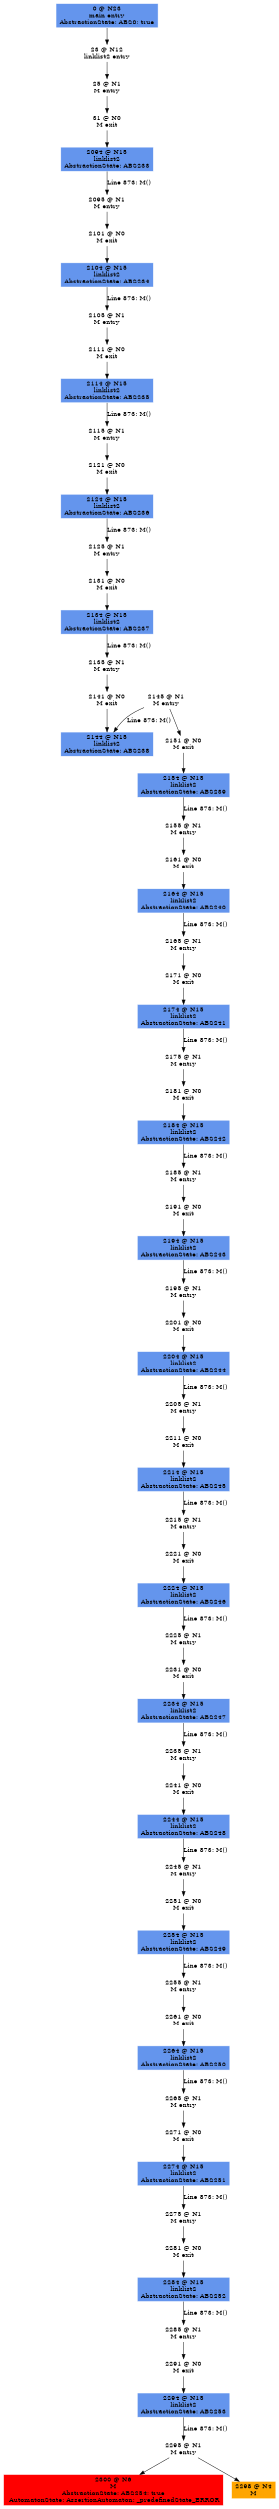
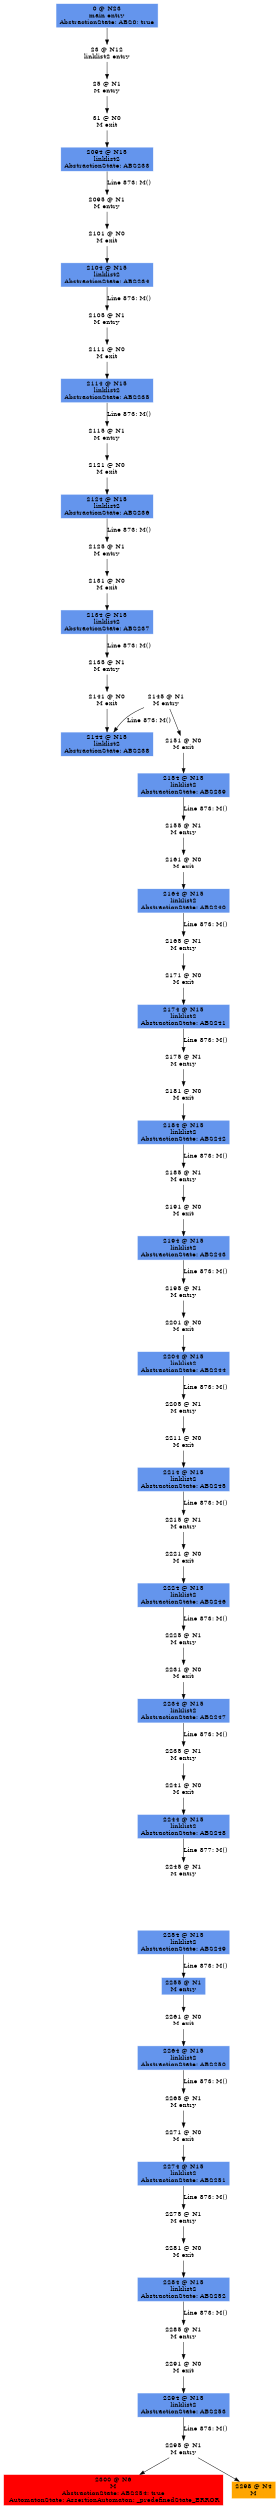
edge "2244 @ N15 linklist2 AbstractionState: ABS248" -> "2245 @ N1 M entry": label "Line 873: M()" -> "Line 877: M()"
node "2251 @ N0 M exit": removed
node "2255 @ N1 M entry": fillcolor white -> cornflowerblue
